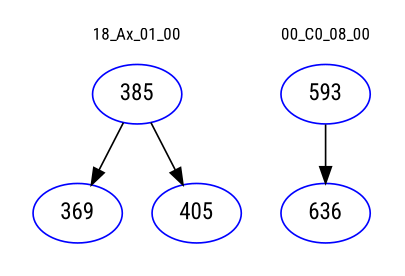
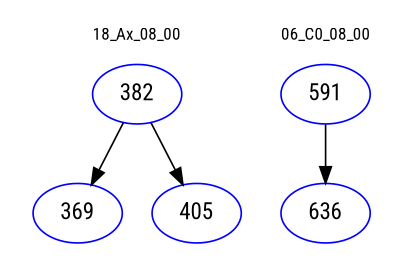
cluster "18_Ax_01_00": label "18_Ax_01_00" -> "18_Ax_08_00"
cluster "00_C0_08_00": label "00_C0_08_00" -> "06_C0_08_00"
node "385": label "385" -> "382"
node "593": label "593" -> "591"
